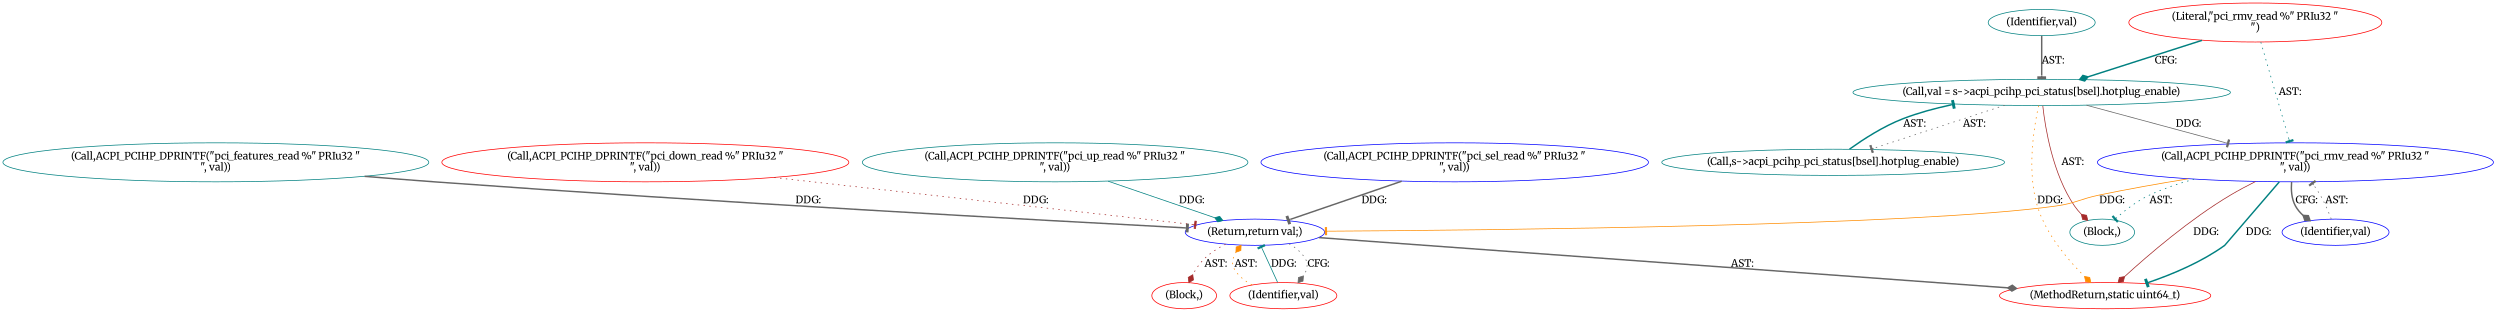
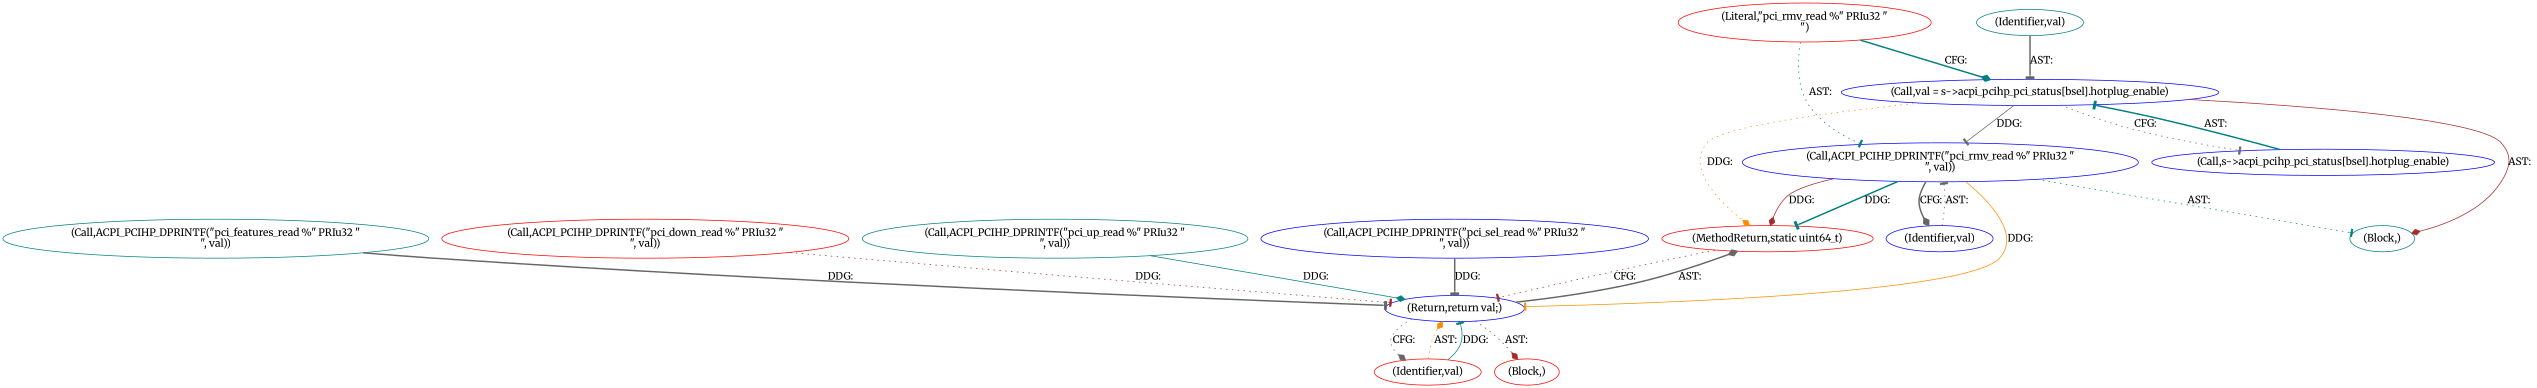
node "(Call,val = s->acpi_pcihp_pci_status[bsel].hotplug_enable)": color teal -> blue
edge "(Call,val = s->acpi_pcihp_pci_status[bsel].hotplug_enable)" -> "(Call,s->acpi_pcihp_pci_status[bsel].hotplug_enable)": label "AST: " -> "CFG: "
node "(Call,s->acpi_pcihp_pci_status[bsel].hotplug_enable)": color teal -> blue
edge "(MethodReturn,static uint64_t)" -> "(Return,return val;)": added, label "CFG:"
